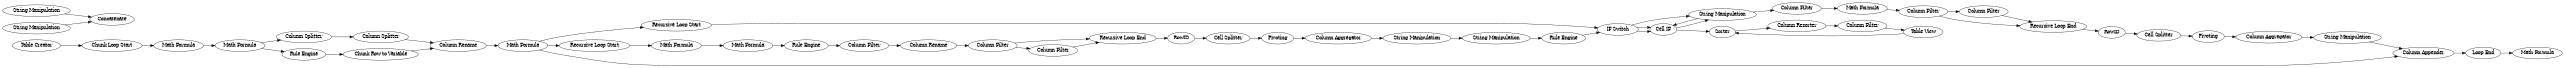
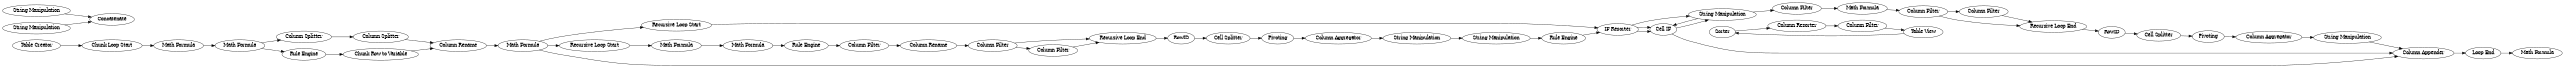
node "IF Switch": label "IF Switch" -> "IF Resorter"
edge "Cell IF" -> "Sorter": now "Cell IF" -> "Column Appender"
